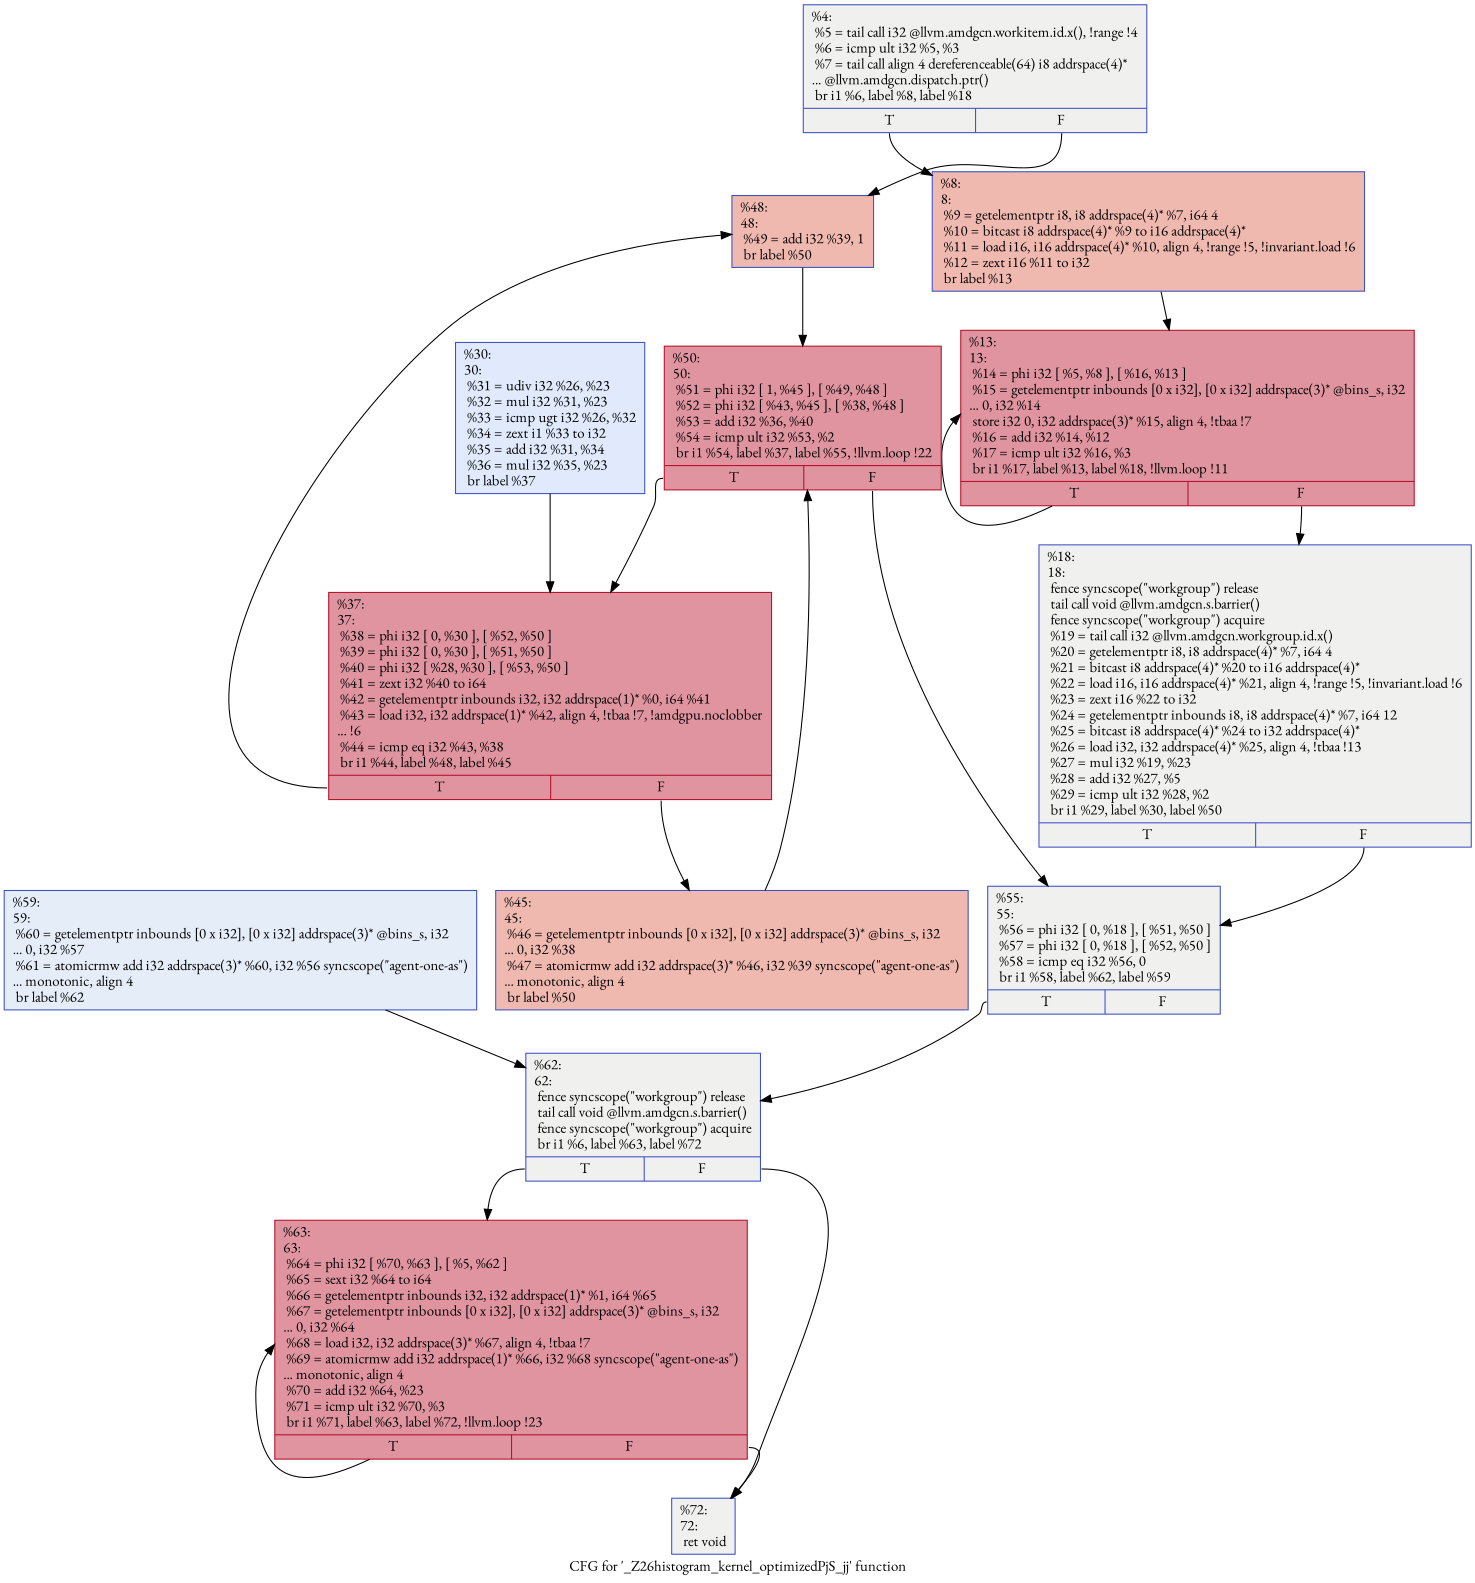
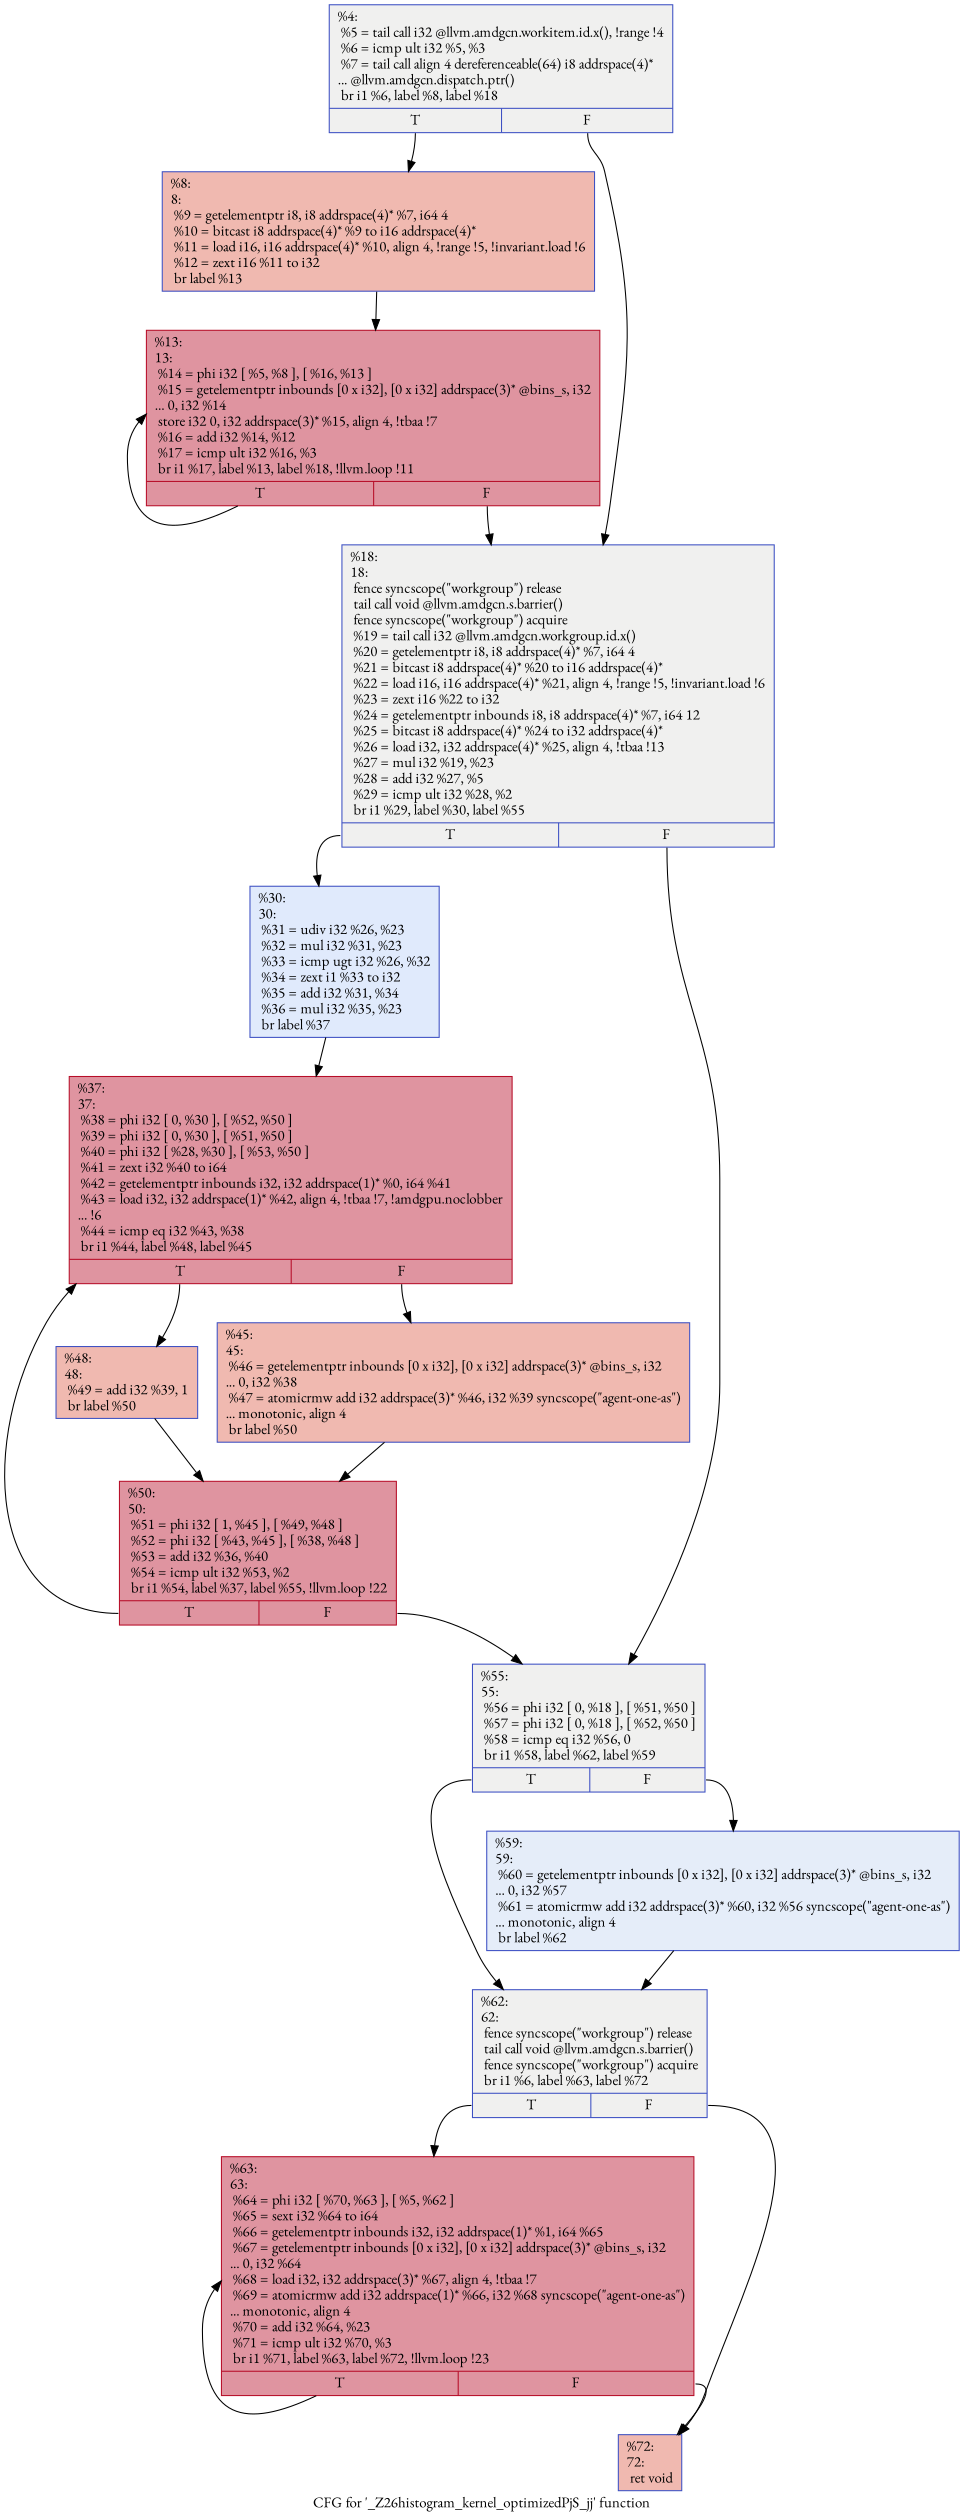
edge "%4:" -> "%48:": now "%4:" -> "%18:"
node "%18:": text "br i1 %29, label %30, label %50" -> "br i1 %29, label %30, label %55"
edge "%18:" -> "%30:": added
node "%72:": fillcolor #dedcdb70 -> #de614d70
edge "%55:" -> "%59:": added
